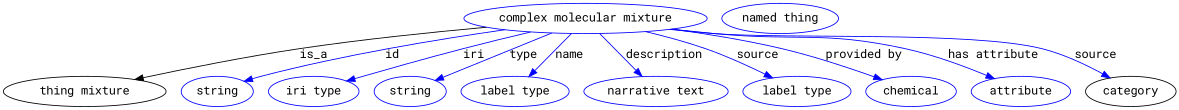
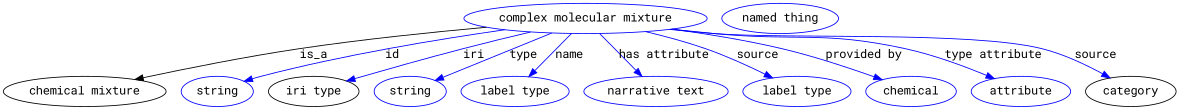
edge "complex molecular mixture" -> "narrative text": label "description" -> "has attribute"
edge "complex molecular mixture" -> "attribute": label "has attribute" -> "type attribute"
node "thing mixture": label "thing mixture" -> "chemical mixture"
node "iri type": color blue -> black
